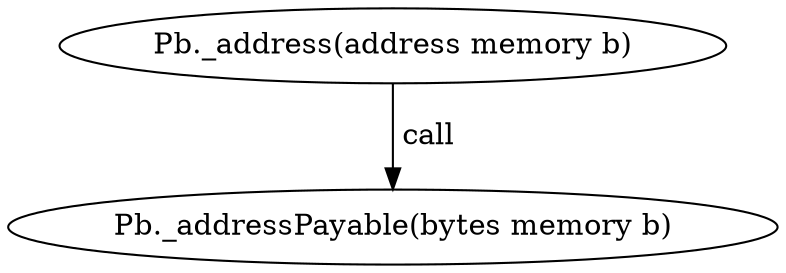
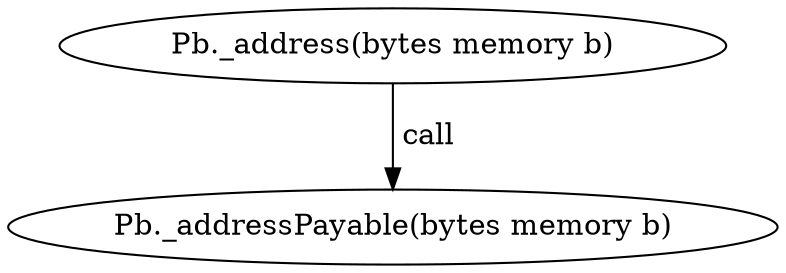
node "Pb._address(address memory b)": label "Pb._address(address memory b)" -> "Pb._address(bytes memory b)"
